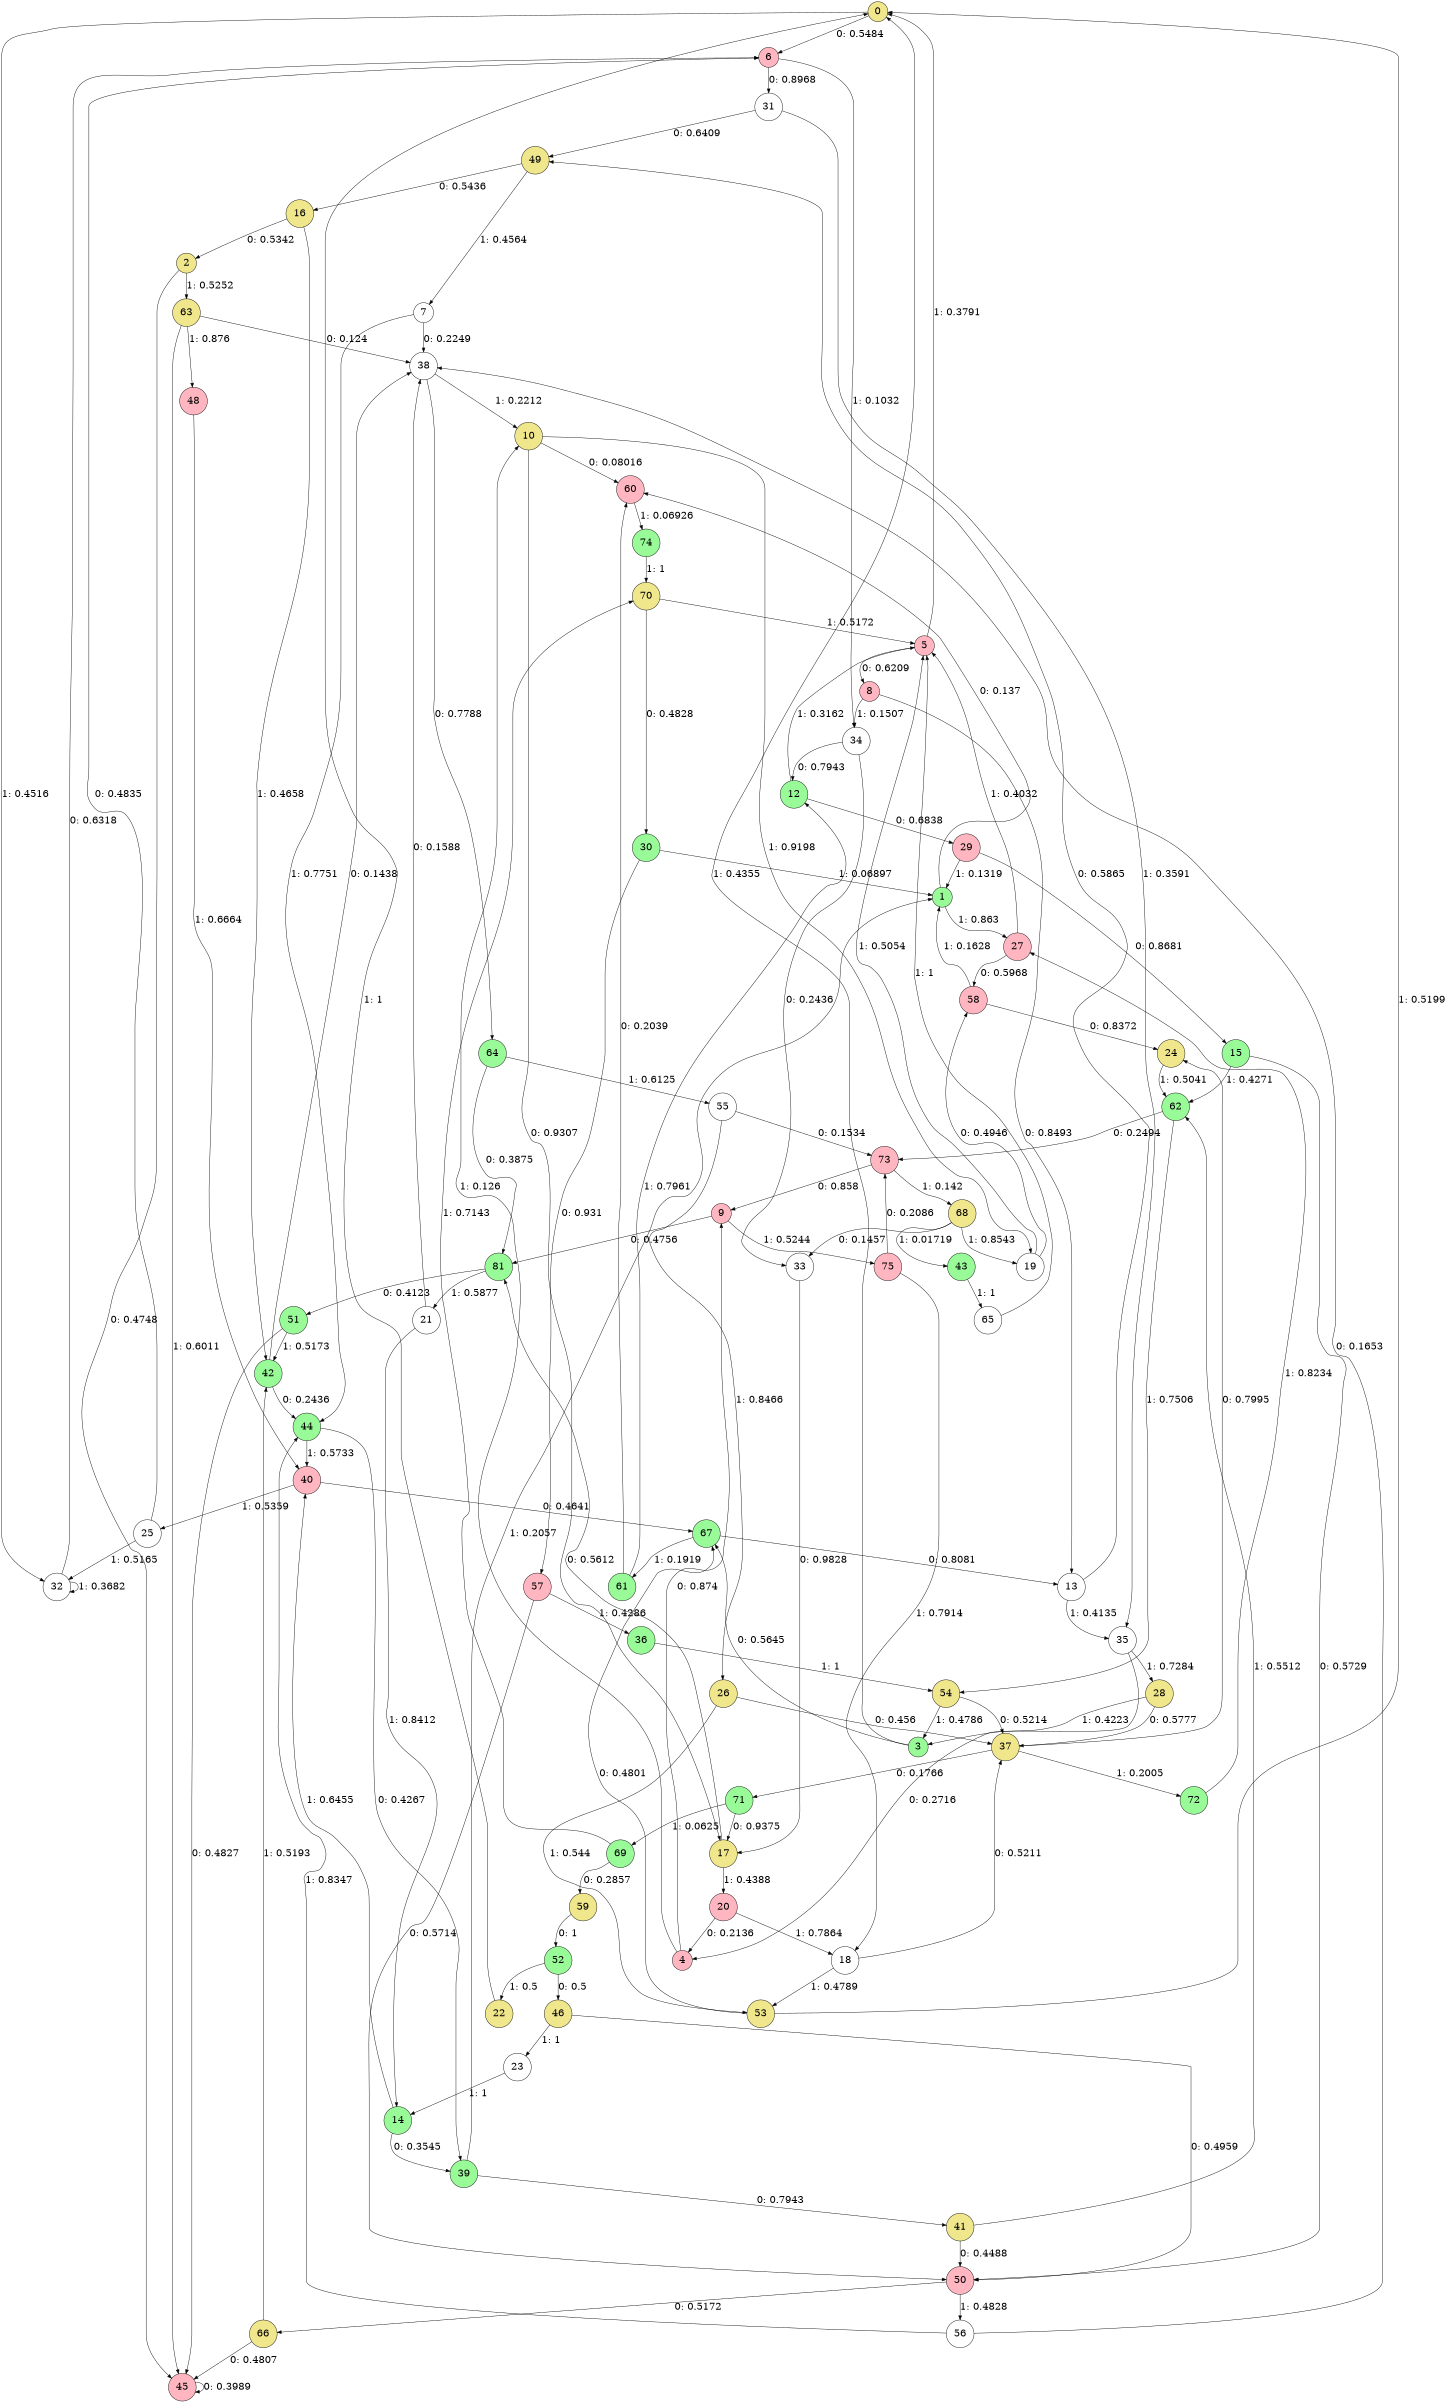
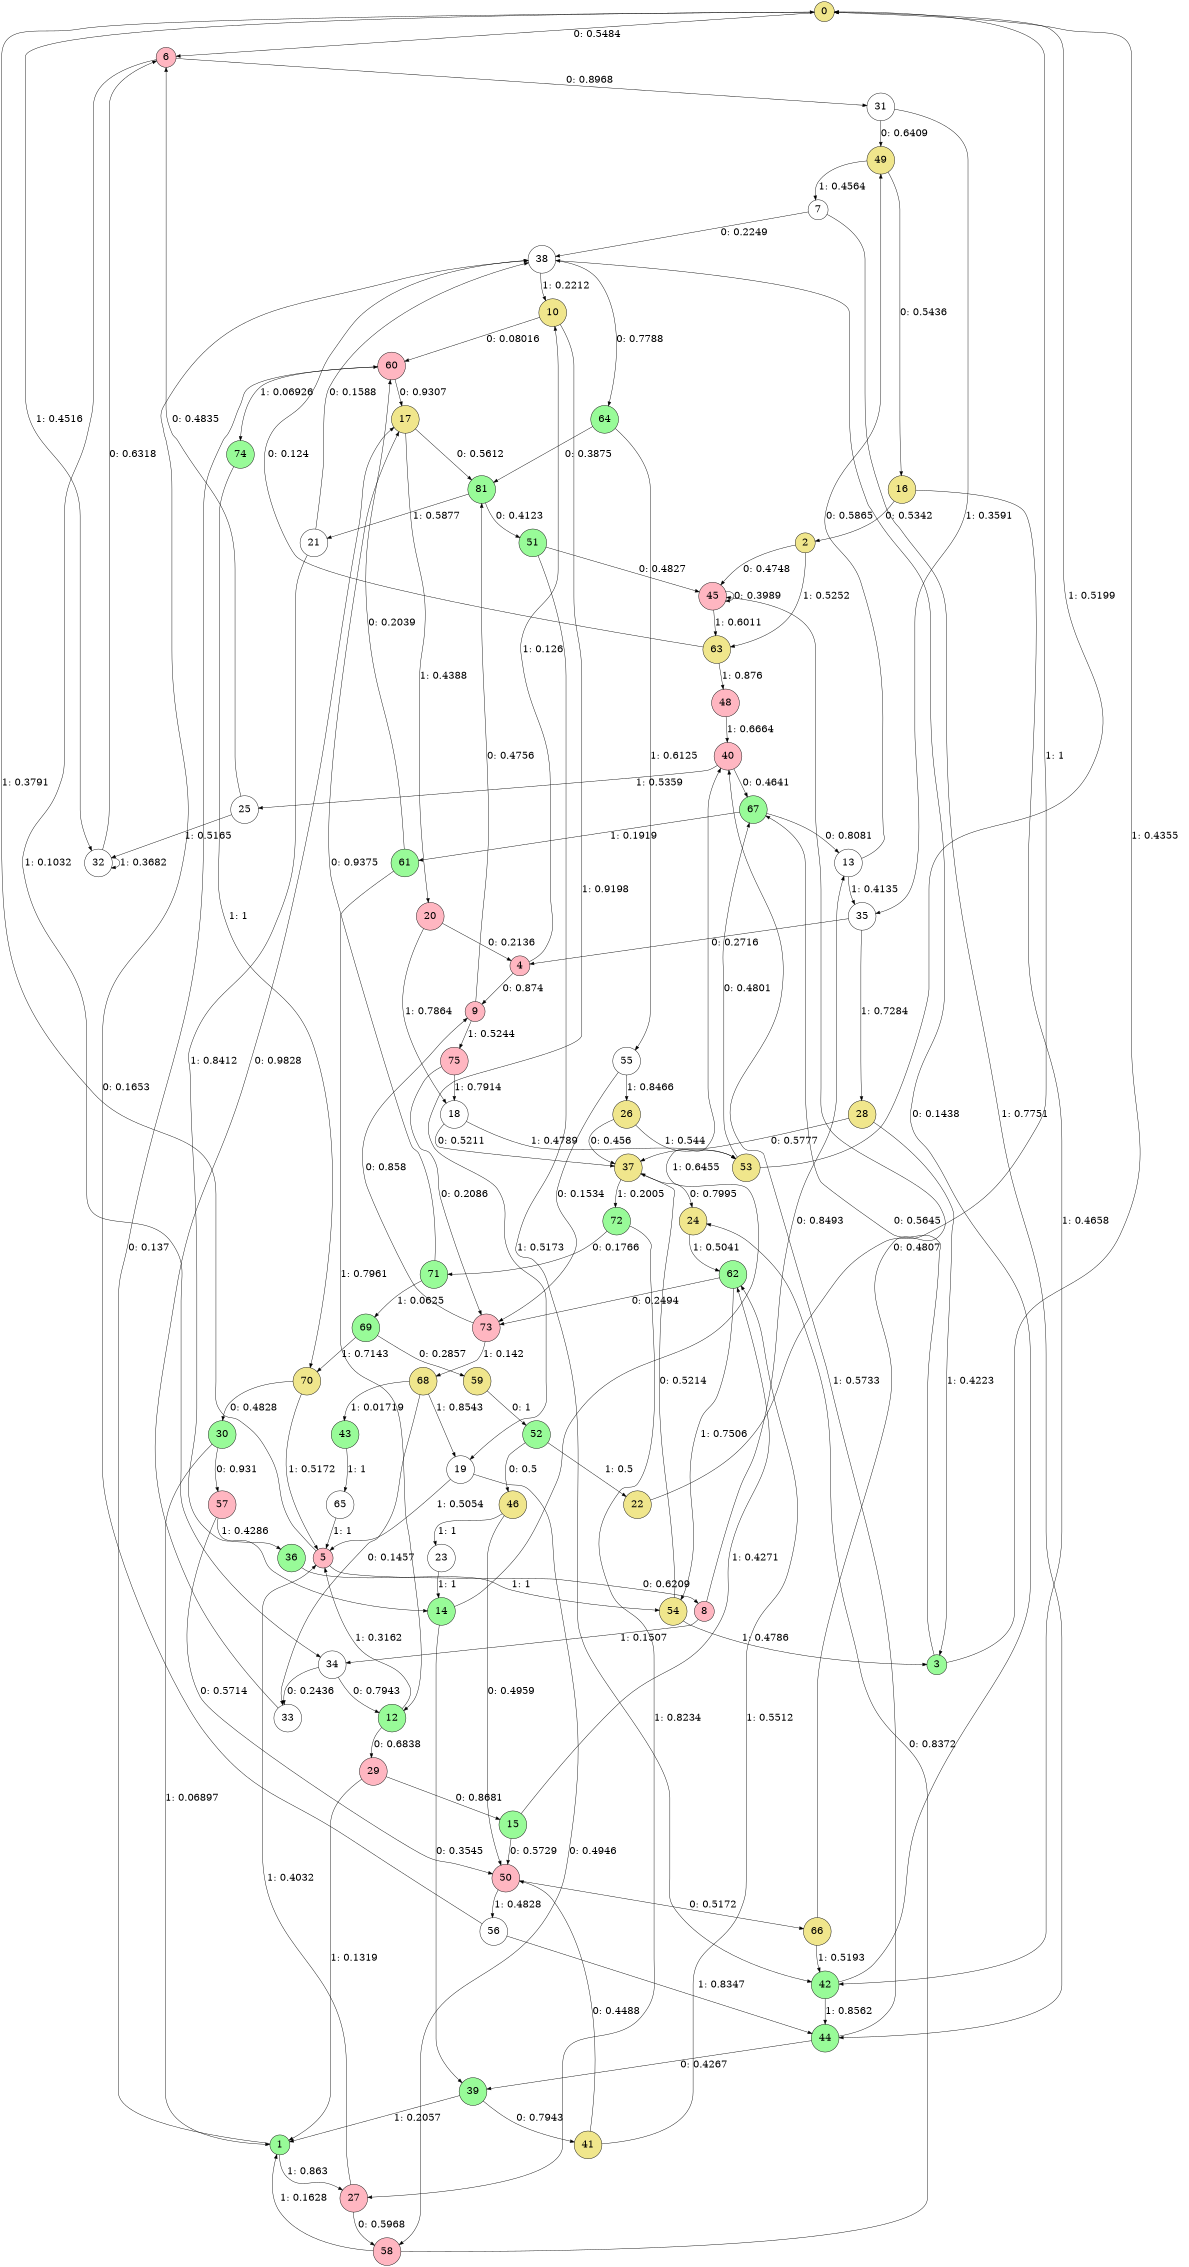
edge "10" -> "17": now "60" -> "17"
edge "63" -> "45": reversed
edge "42" -> "44": label "0: 0.2436   " -> "1: 0.8562   "
edge "37" -> "71": now "72" -> "71"
